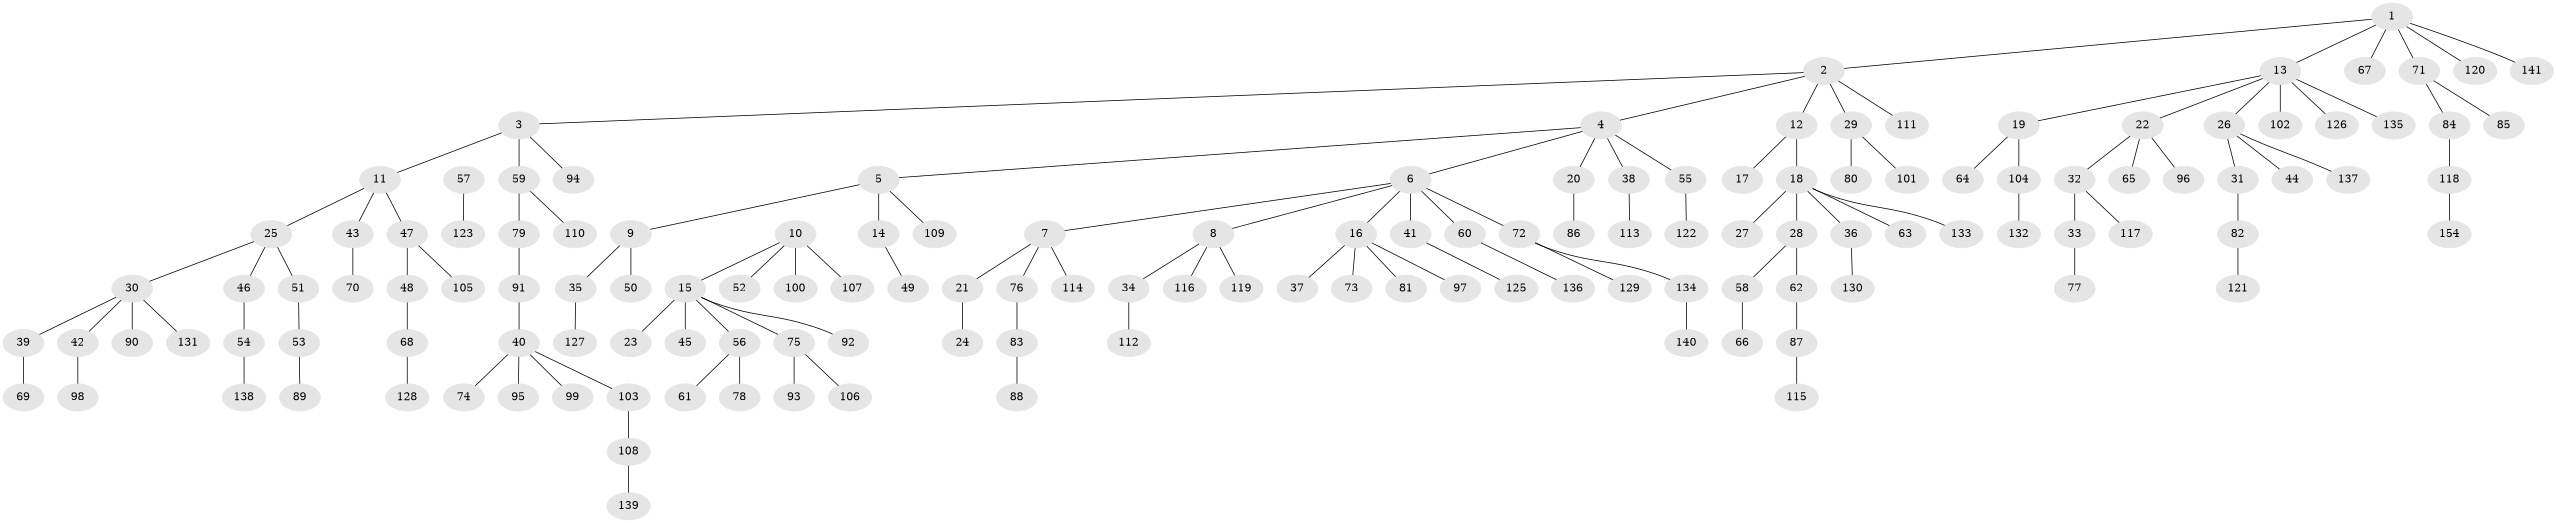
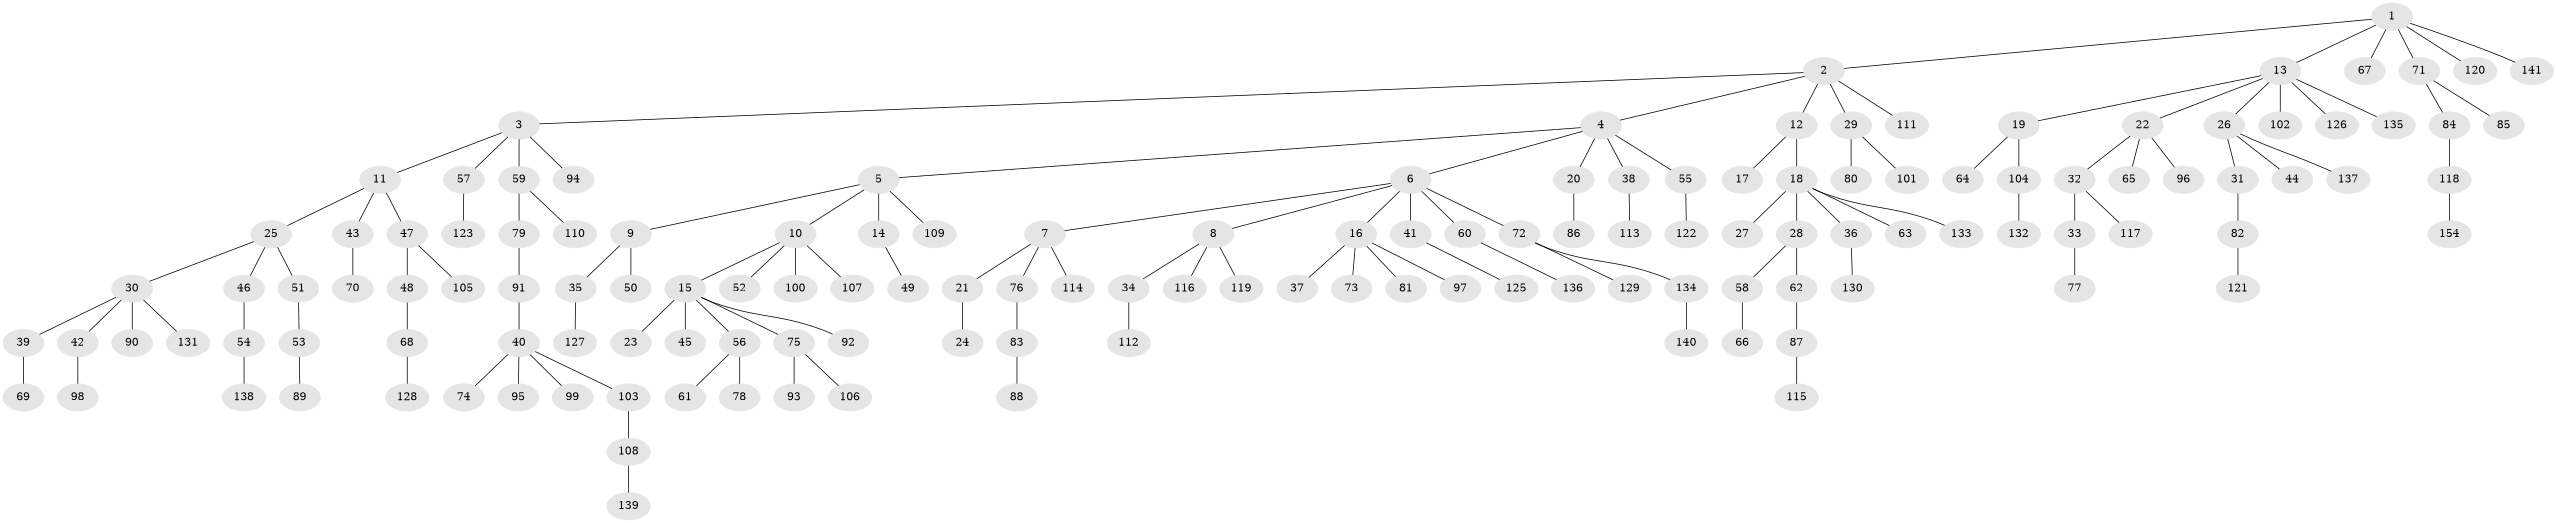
edge "3" -- "57": added
edge "5" -- "10": added
